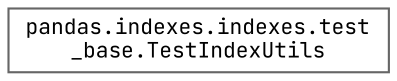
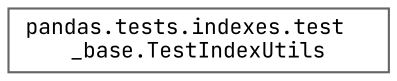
node "pandas.indexes.indexes.test _base.TestIndexUtils": label "pandas.indexes.indexes.test _base.TestIndexUtils" -> "pandas.tests.indexes.test _base.TestIndexUtils"
